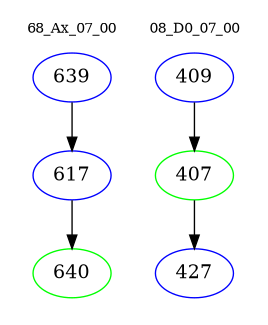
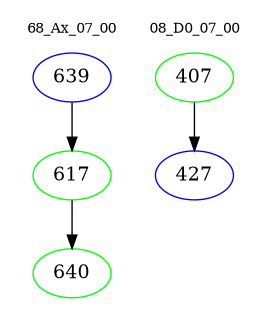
node "409": removed
node "617": color blue -> green
